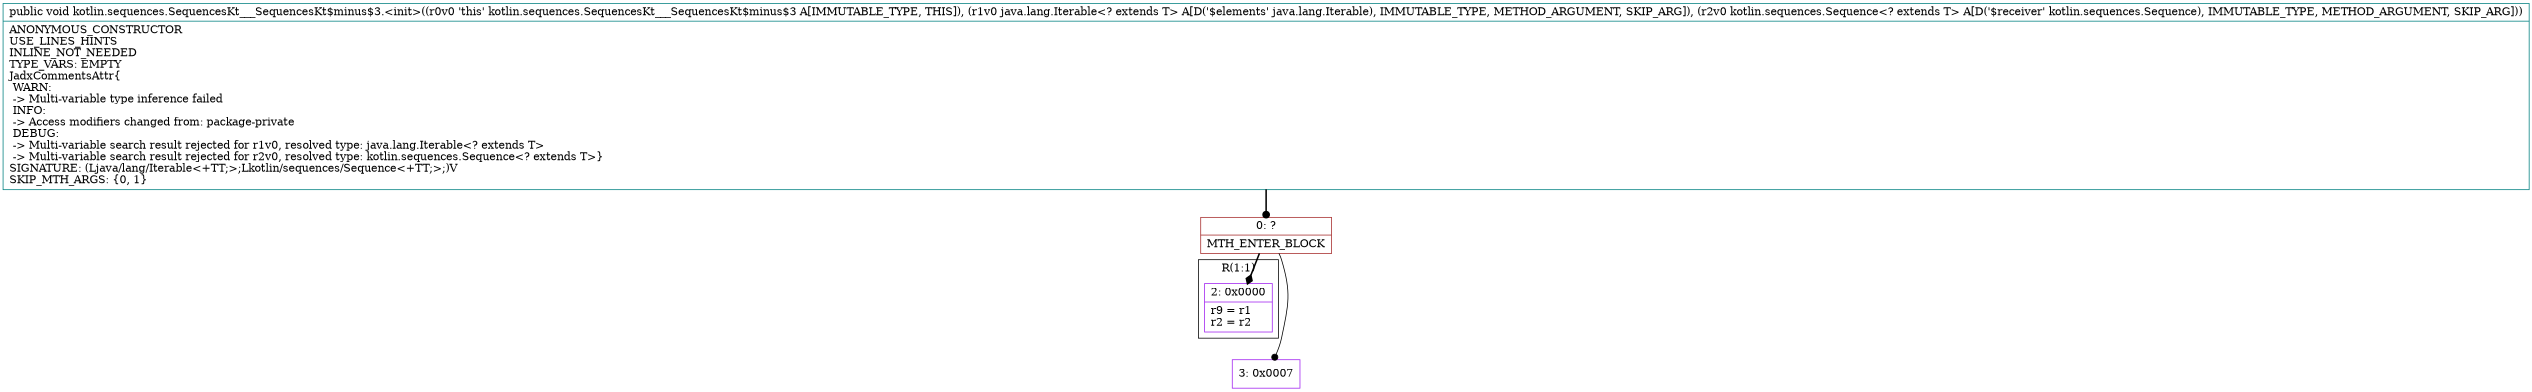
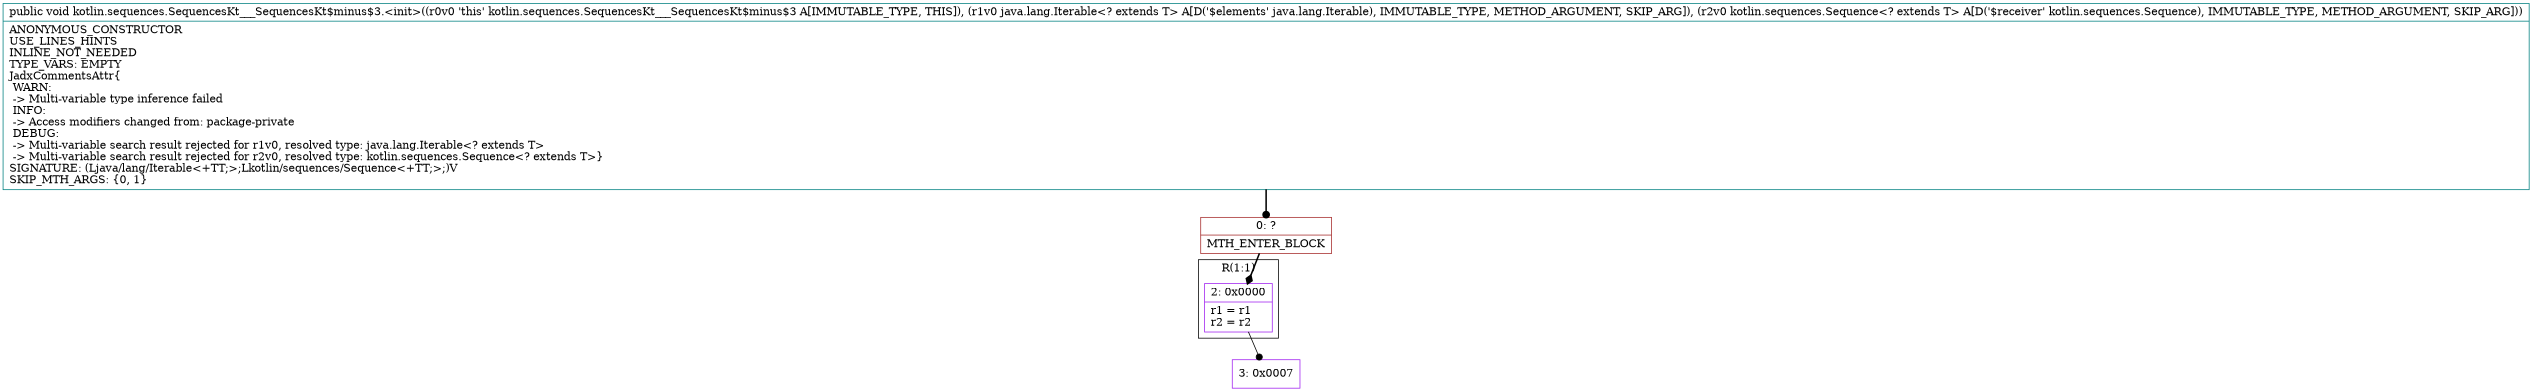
edge "0: ?" -> "3: 0x0007": now "2: 0x0000" -> "3: 0x0007"
node "2: 0x0000": text "r9 = r1" -> "r1 = r1"
